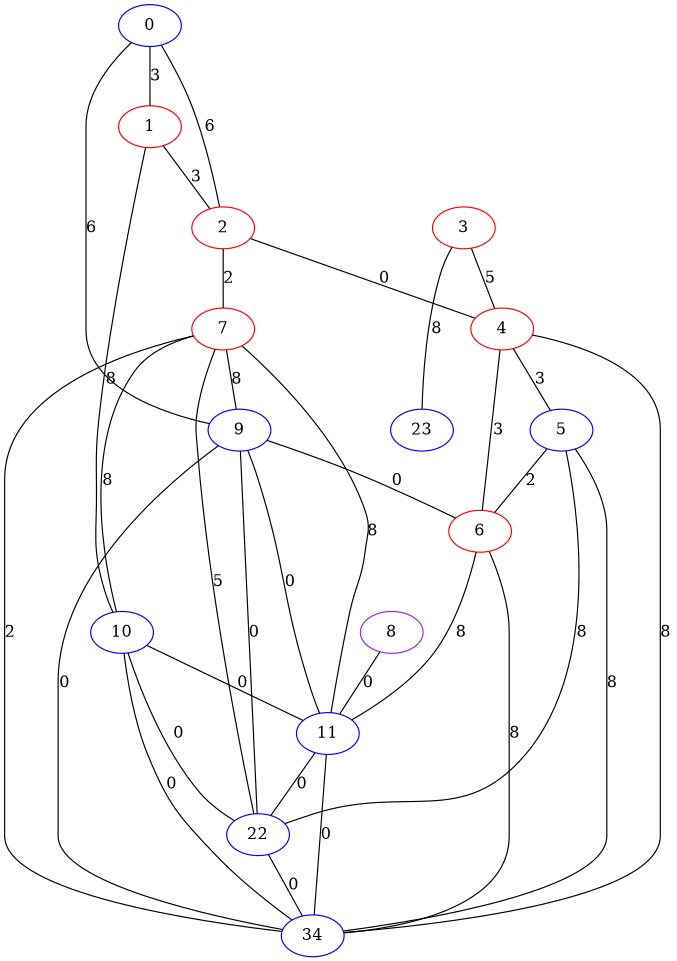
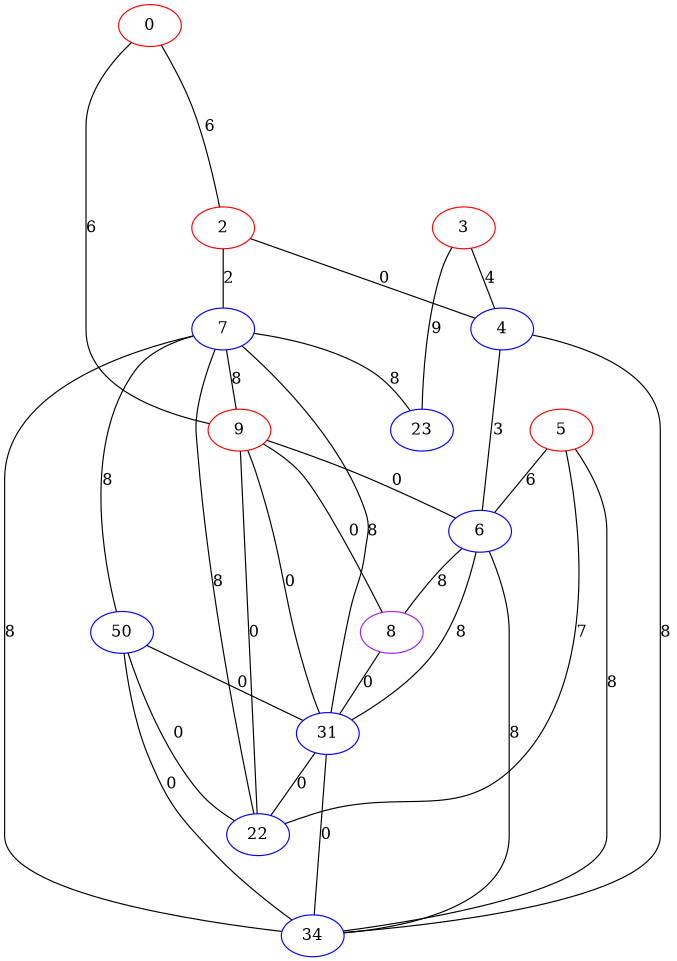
node "0": color blue -> red
node "1": removed
edge "3" -- "4": label "5" -> "4"
node "7": color red -> blue
edge "3" -- "23": label "8" -> "9"
node "4": color red -> blue
edge "7" -- "23": added, label "8"
edge "4" -- "5": removed, label "3"
node "9": color blue -> red
node "5": color blue -> red
edge "5" -- "6": label "2" -> "6"
node "6": color red -> blue
edge "6" -- "8": added, label "8"
edge "7" -- "22": label "5" -> "8"
edge "7" -- "34": label "2" -> "8"
node "10": label "10" -> "50"
edge "5" -- "22": label "8" -> "7"
node "11": label "11" -> "31"
edge "9" -- "34": now "9" -- "8"
edge "22" -- "34": removed, label "0"
